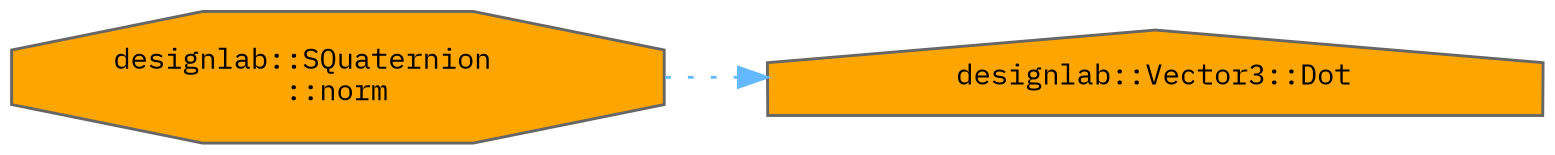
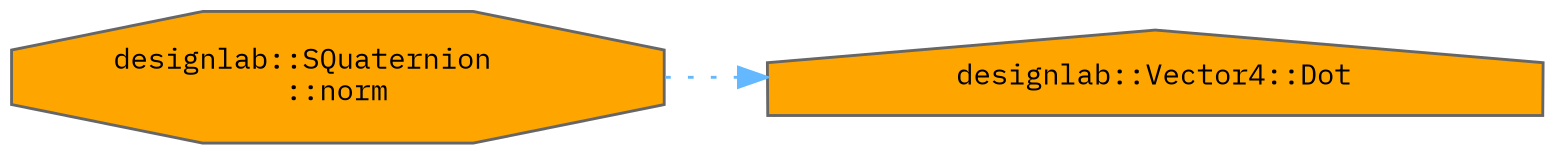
node "designlab::Vector3::Dot": label "designlab::Vector3::Dot" -> "designlab::Vector4::Dot"
